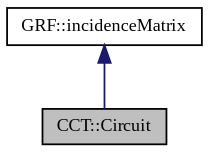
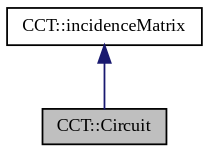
node "GRF::incidenceMatrix": label "GRF::incidenceMatrix" -> "CCT::incidenceMatrix"
